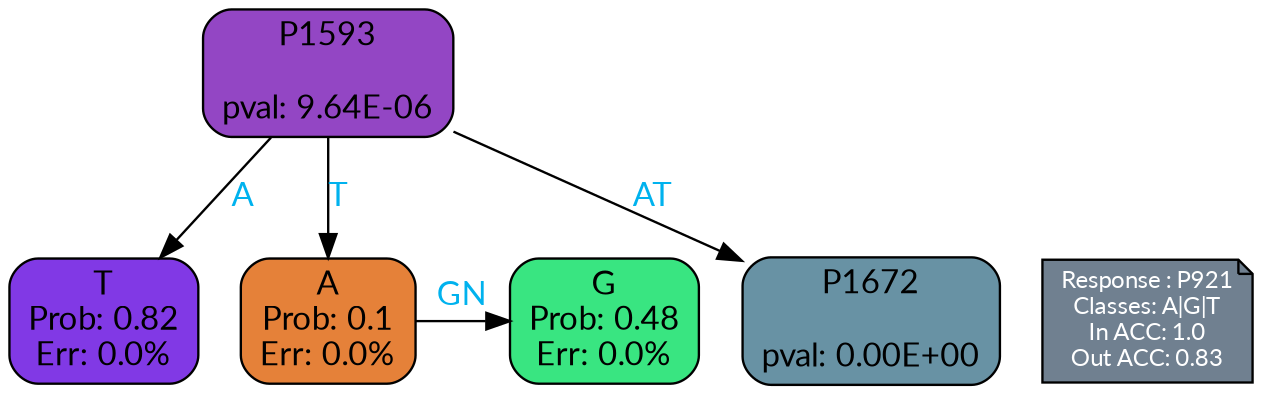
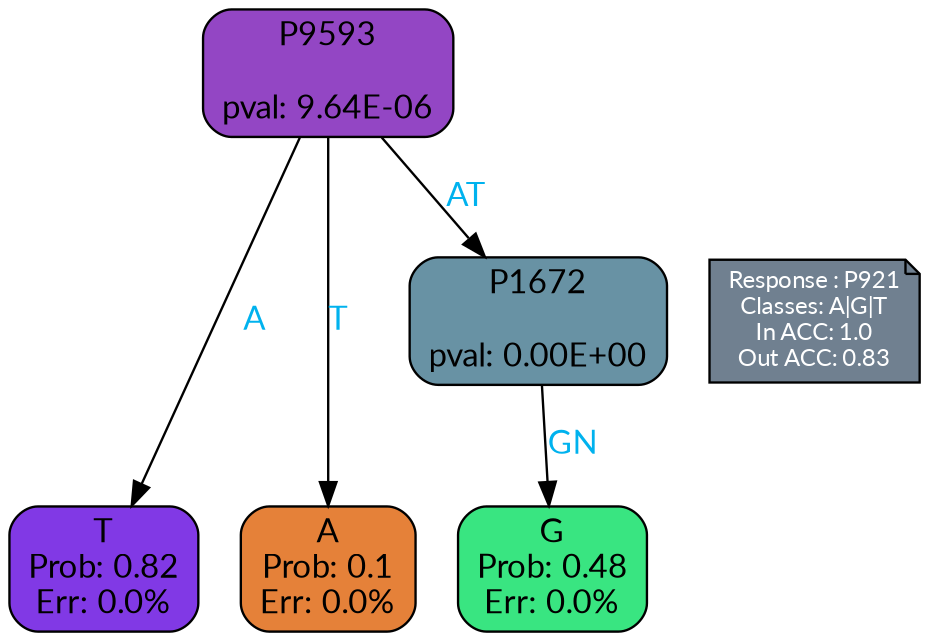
node "P1593 pval: 9.64E-06": label "P1593 pval: 9.64E-06" -> "P9593 pval: 9.64E-06"
edge "A Prob: 0.1 Err: 0.0%" -> "G Prob: 0.48 Err: 0.0%": now "P1672 pval: 0.00E+00" -> "G Prob: 0.48 Err: 0.0%"
